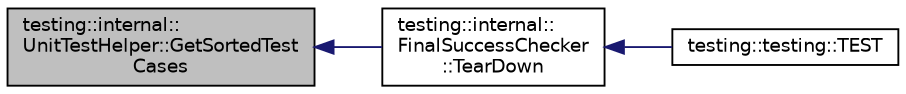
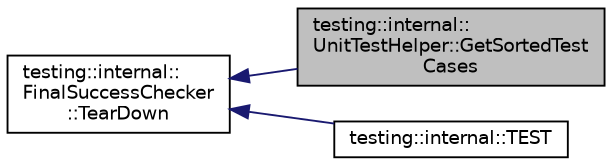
edge "testing::internal:: FinalSuccessChecker ::TearDown" -> "testing::internal:: UnitTestHelper::GetSortedTest Cases": reversed
node "testing::testing::TEST": label "testing::testing::TEST" -> "testing::internal::TEST"
